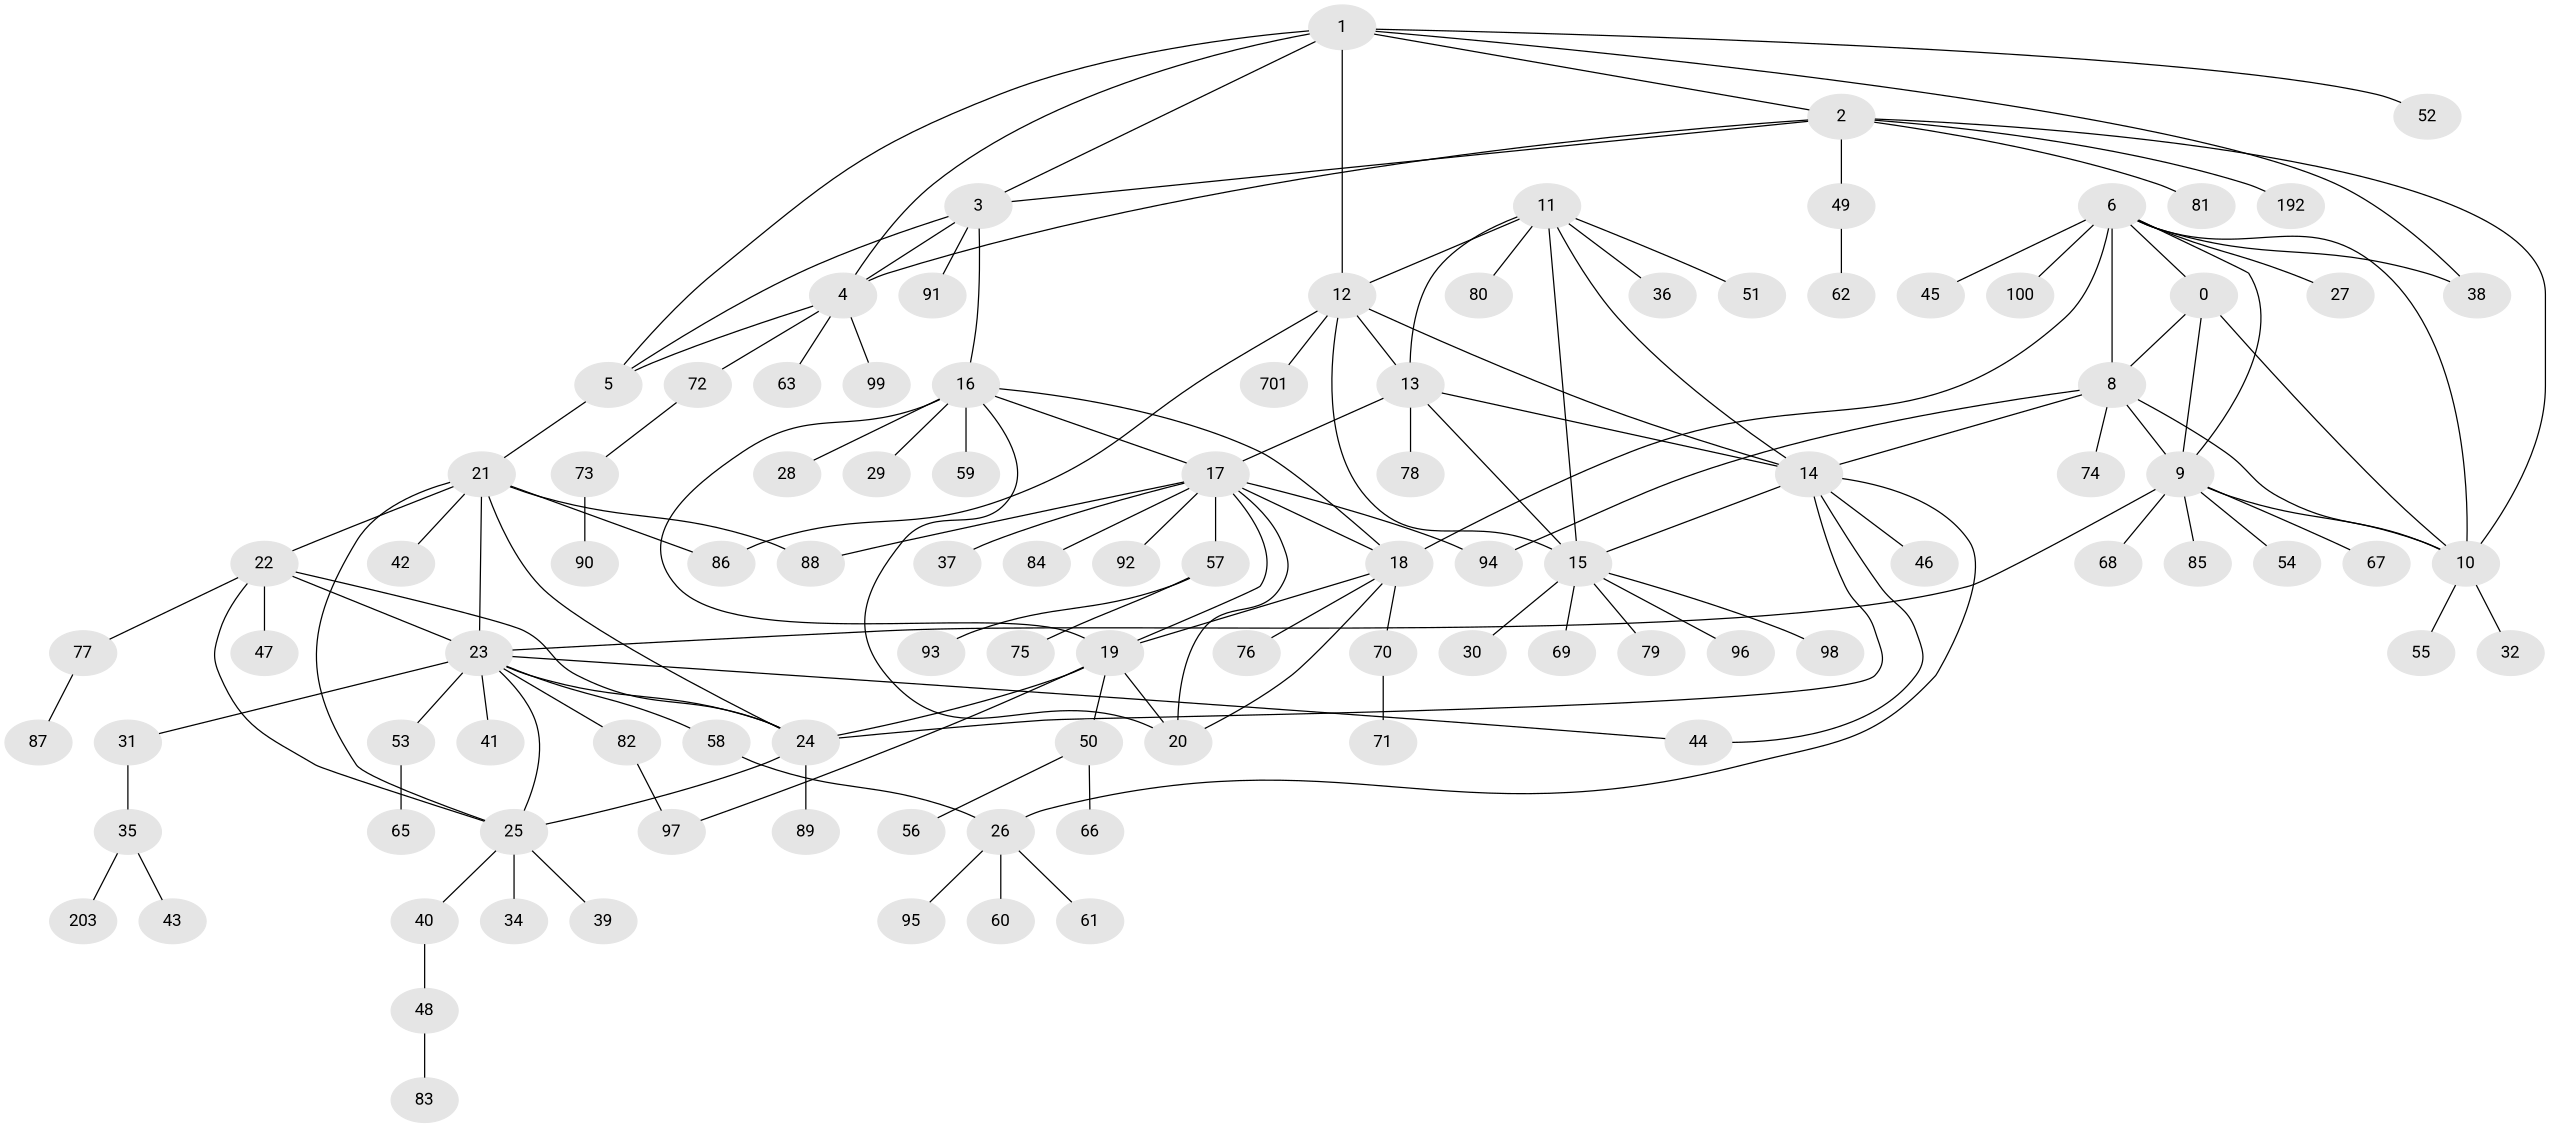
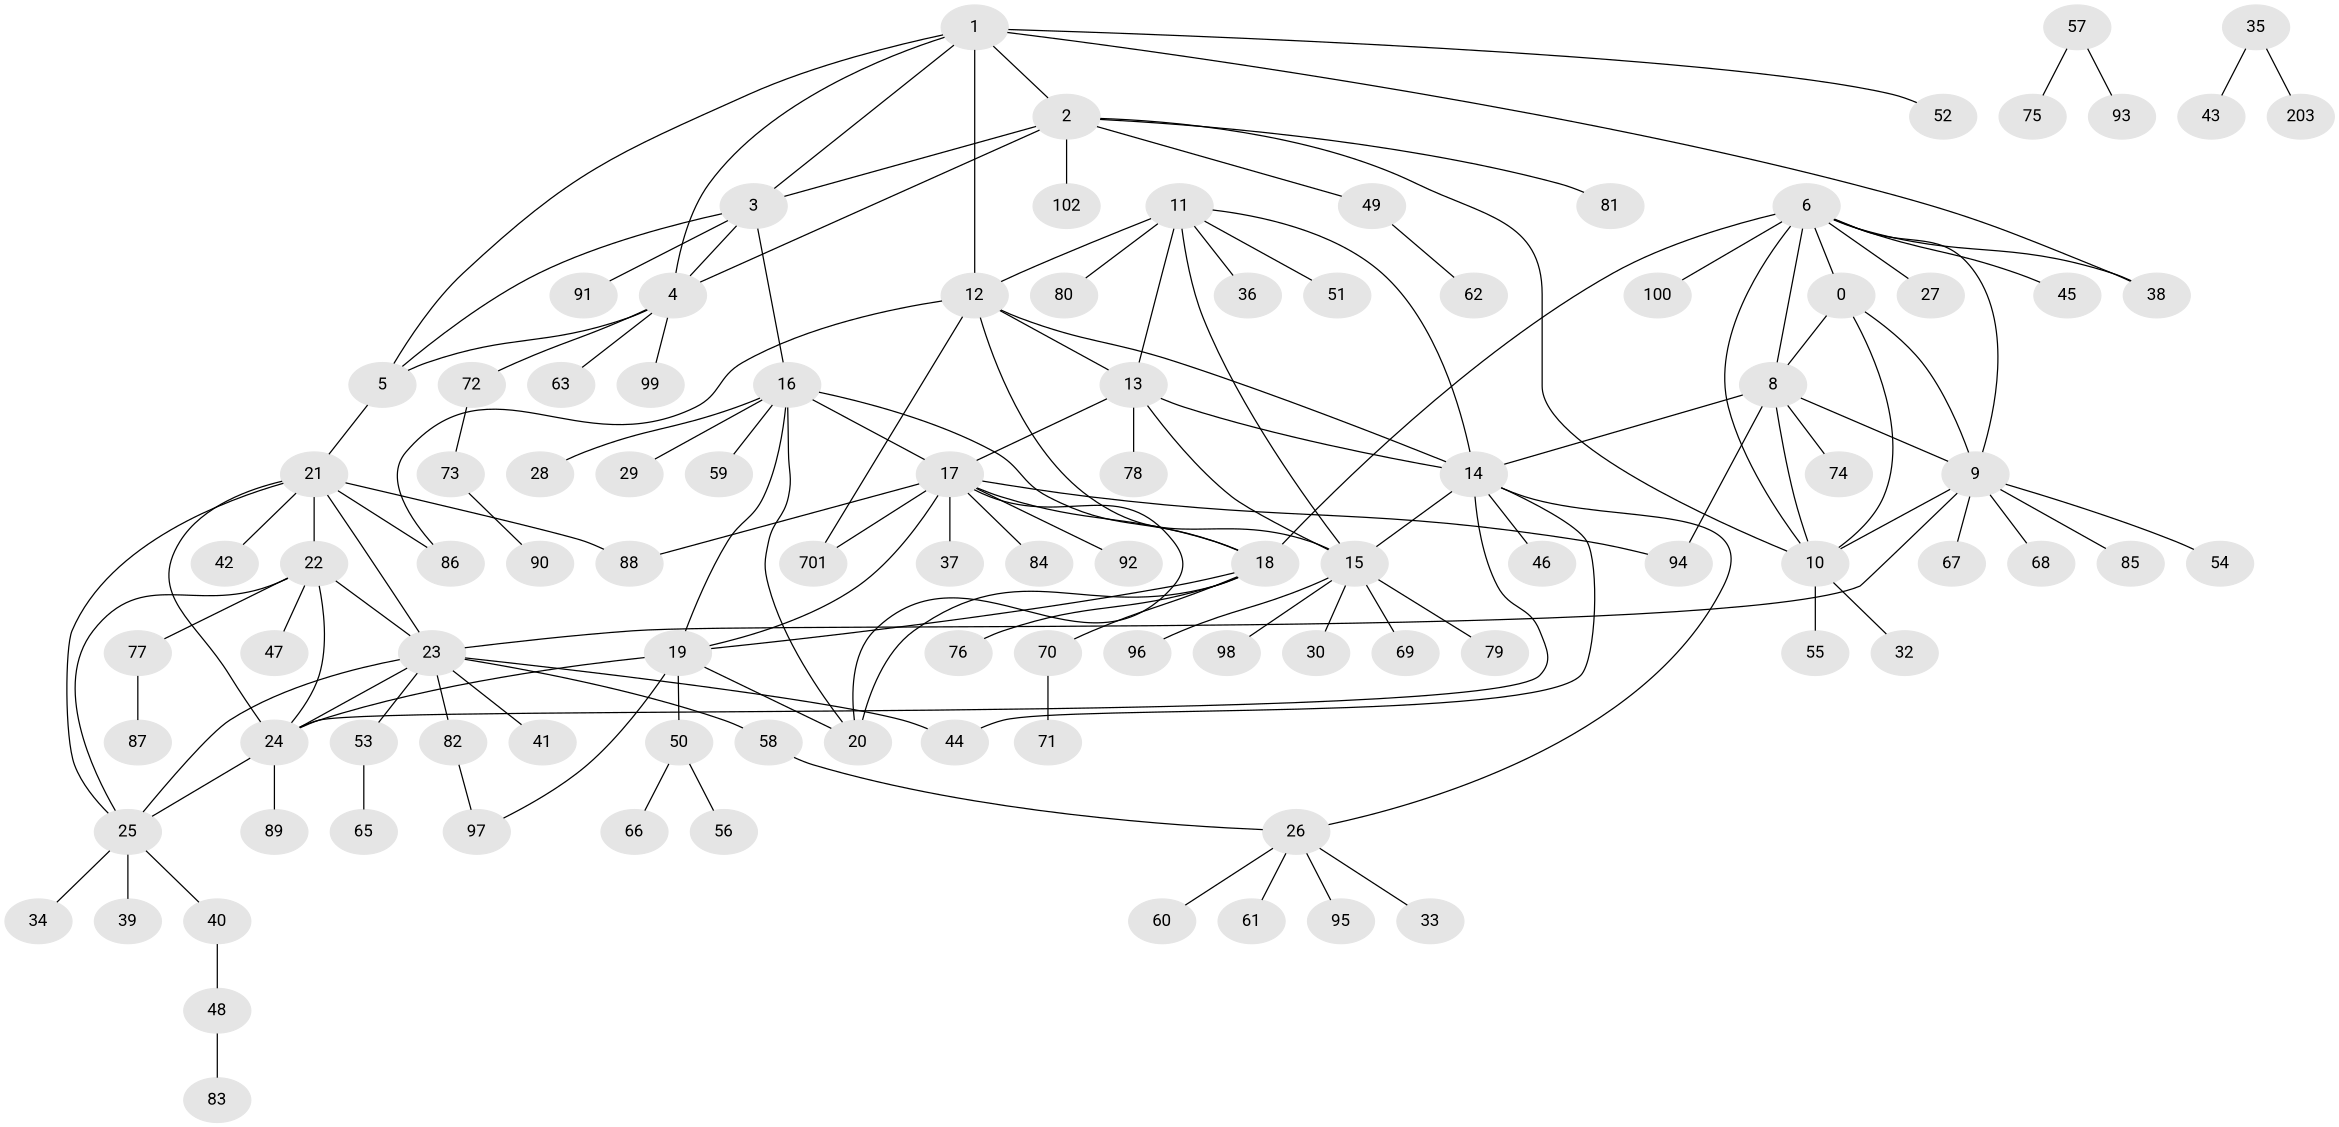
node "192": label "192" -> "102"
edge "17" -- "57": now "17" -- "701"
node "31": removed
node "33": added
